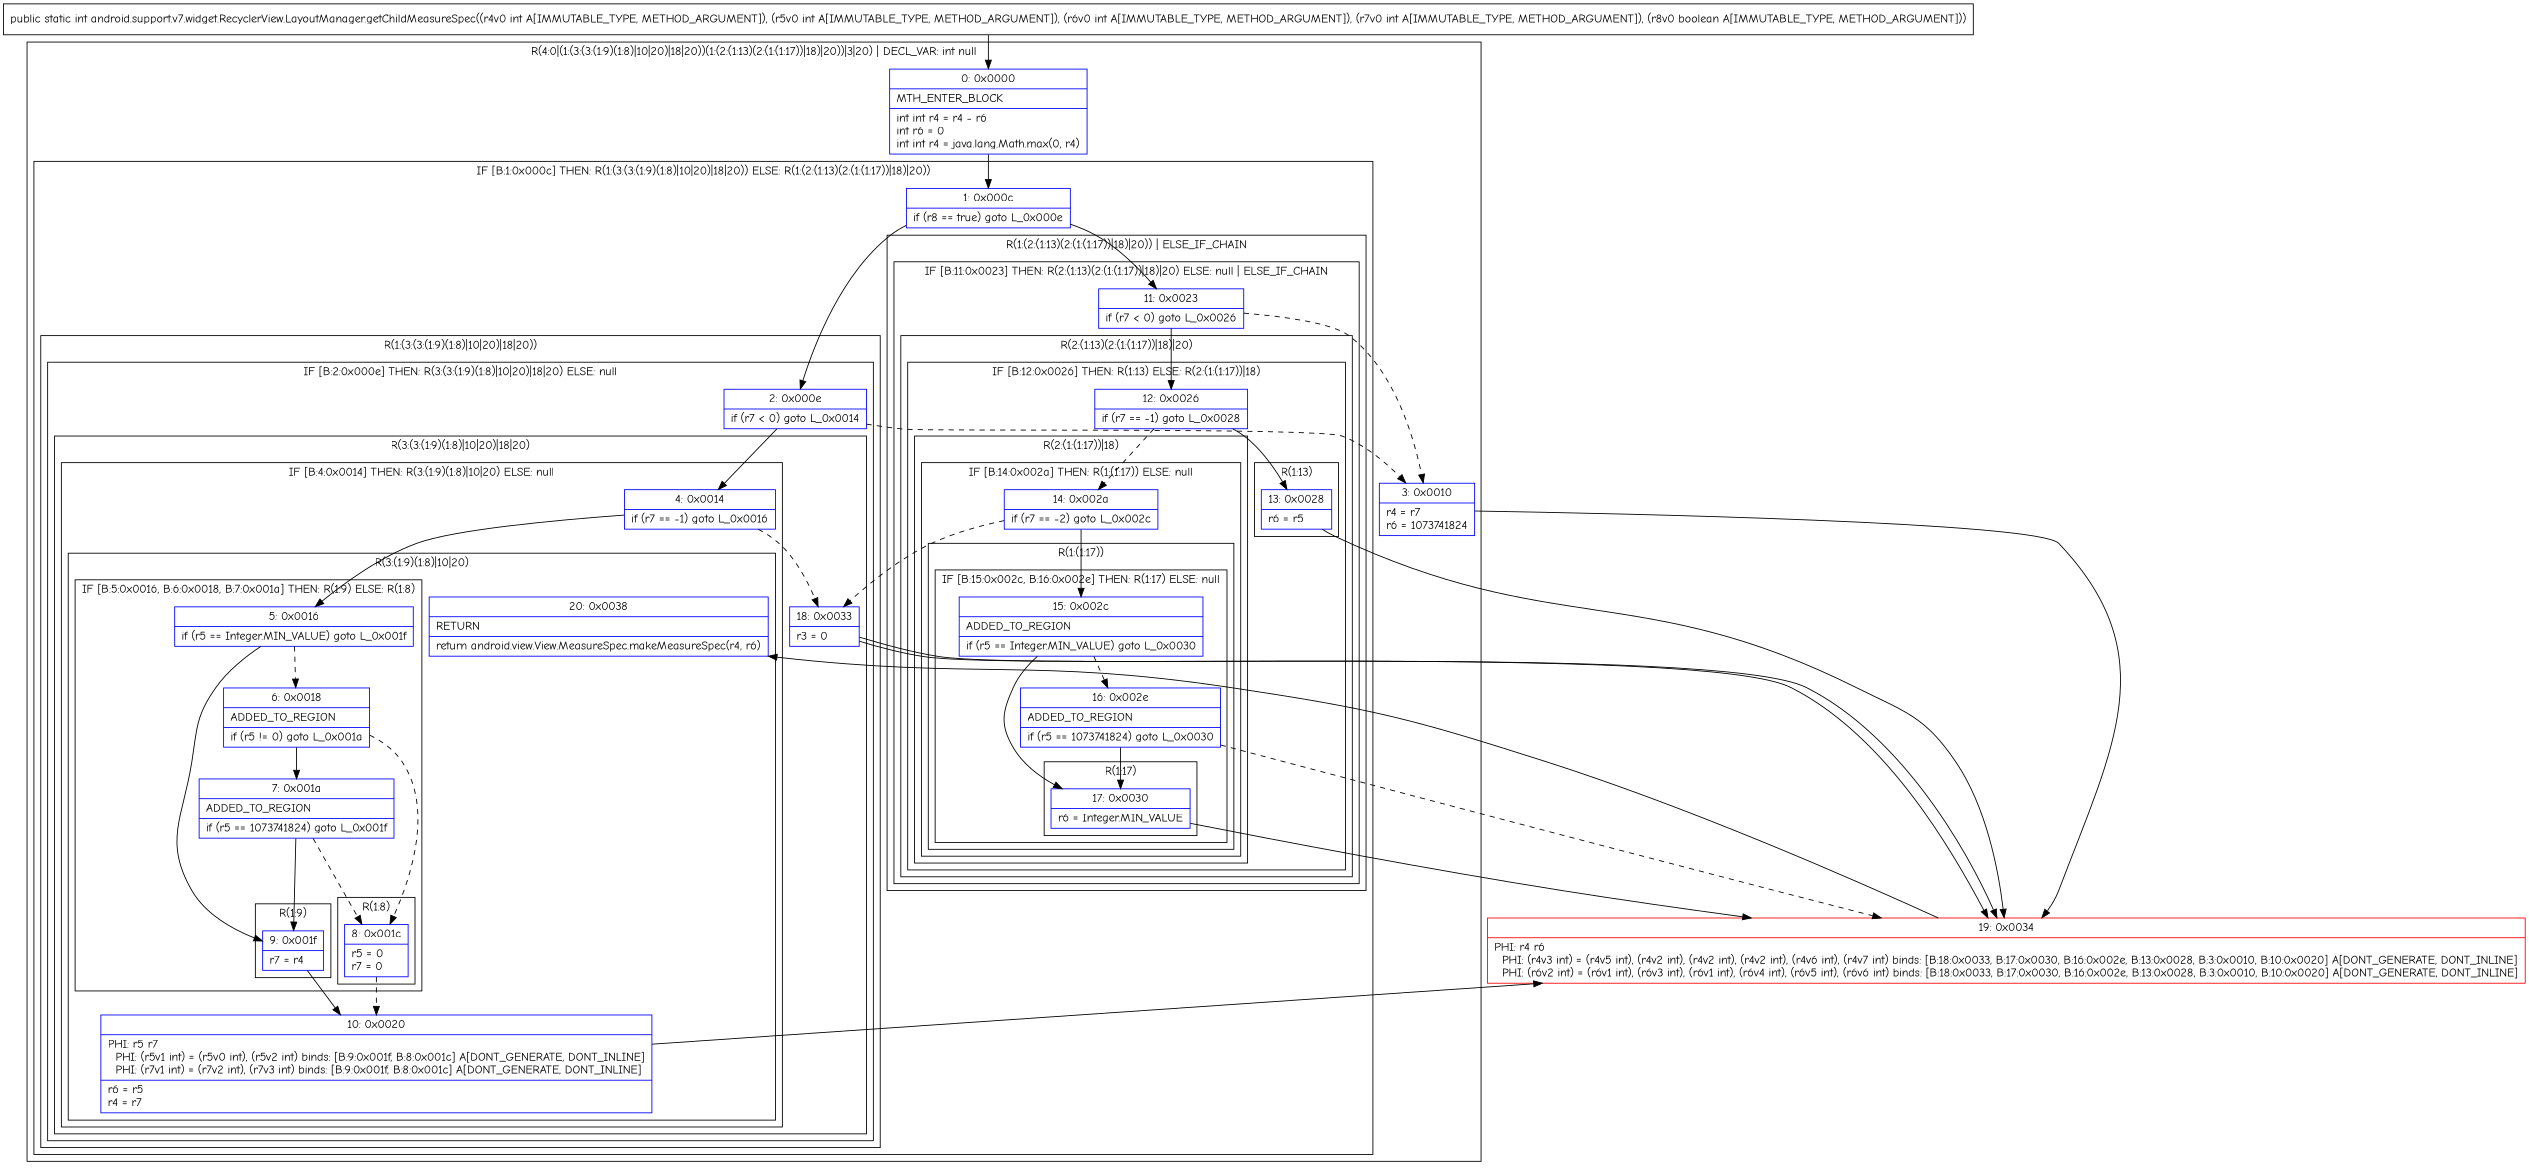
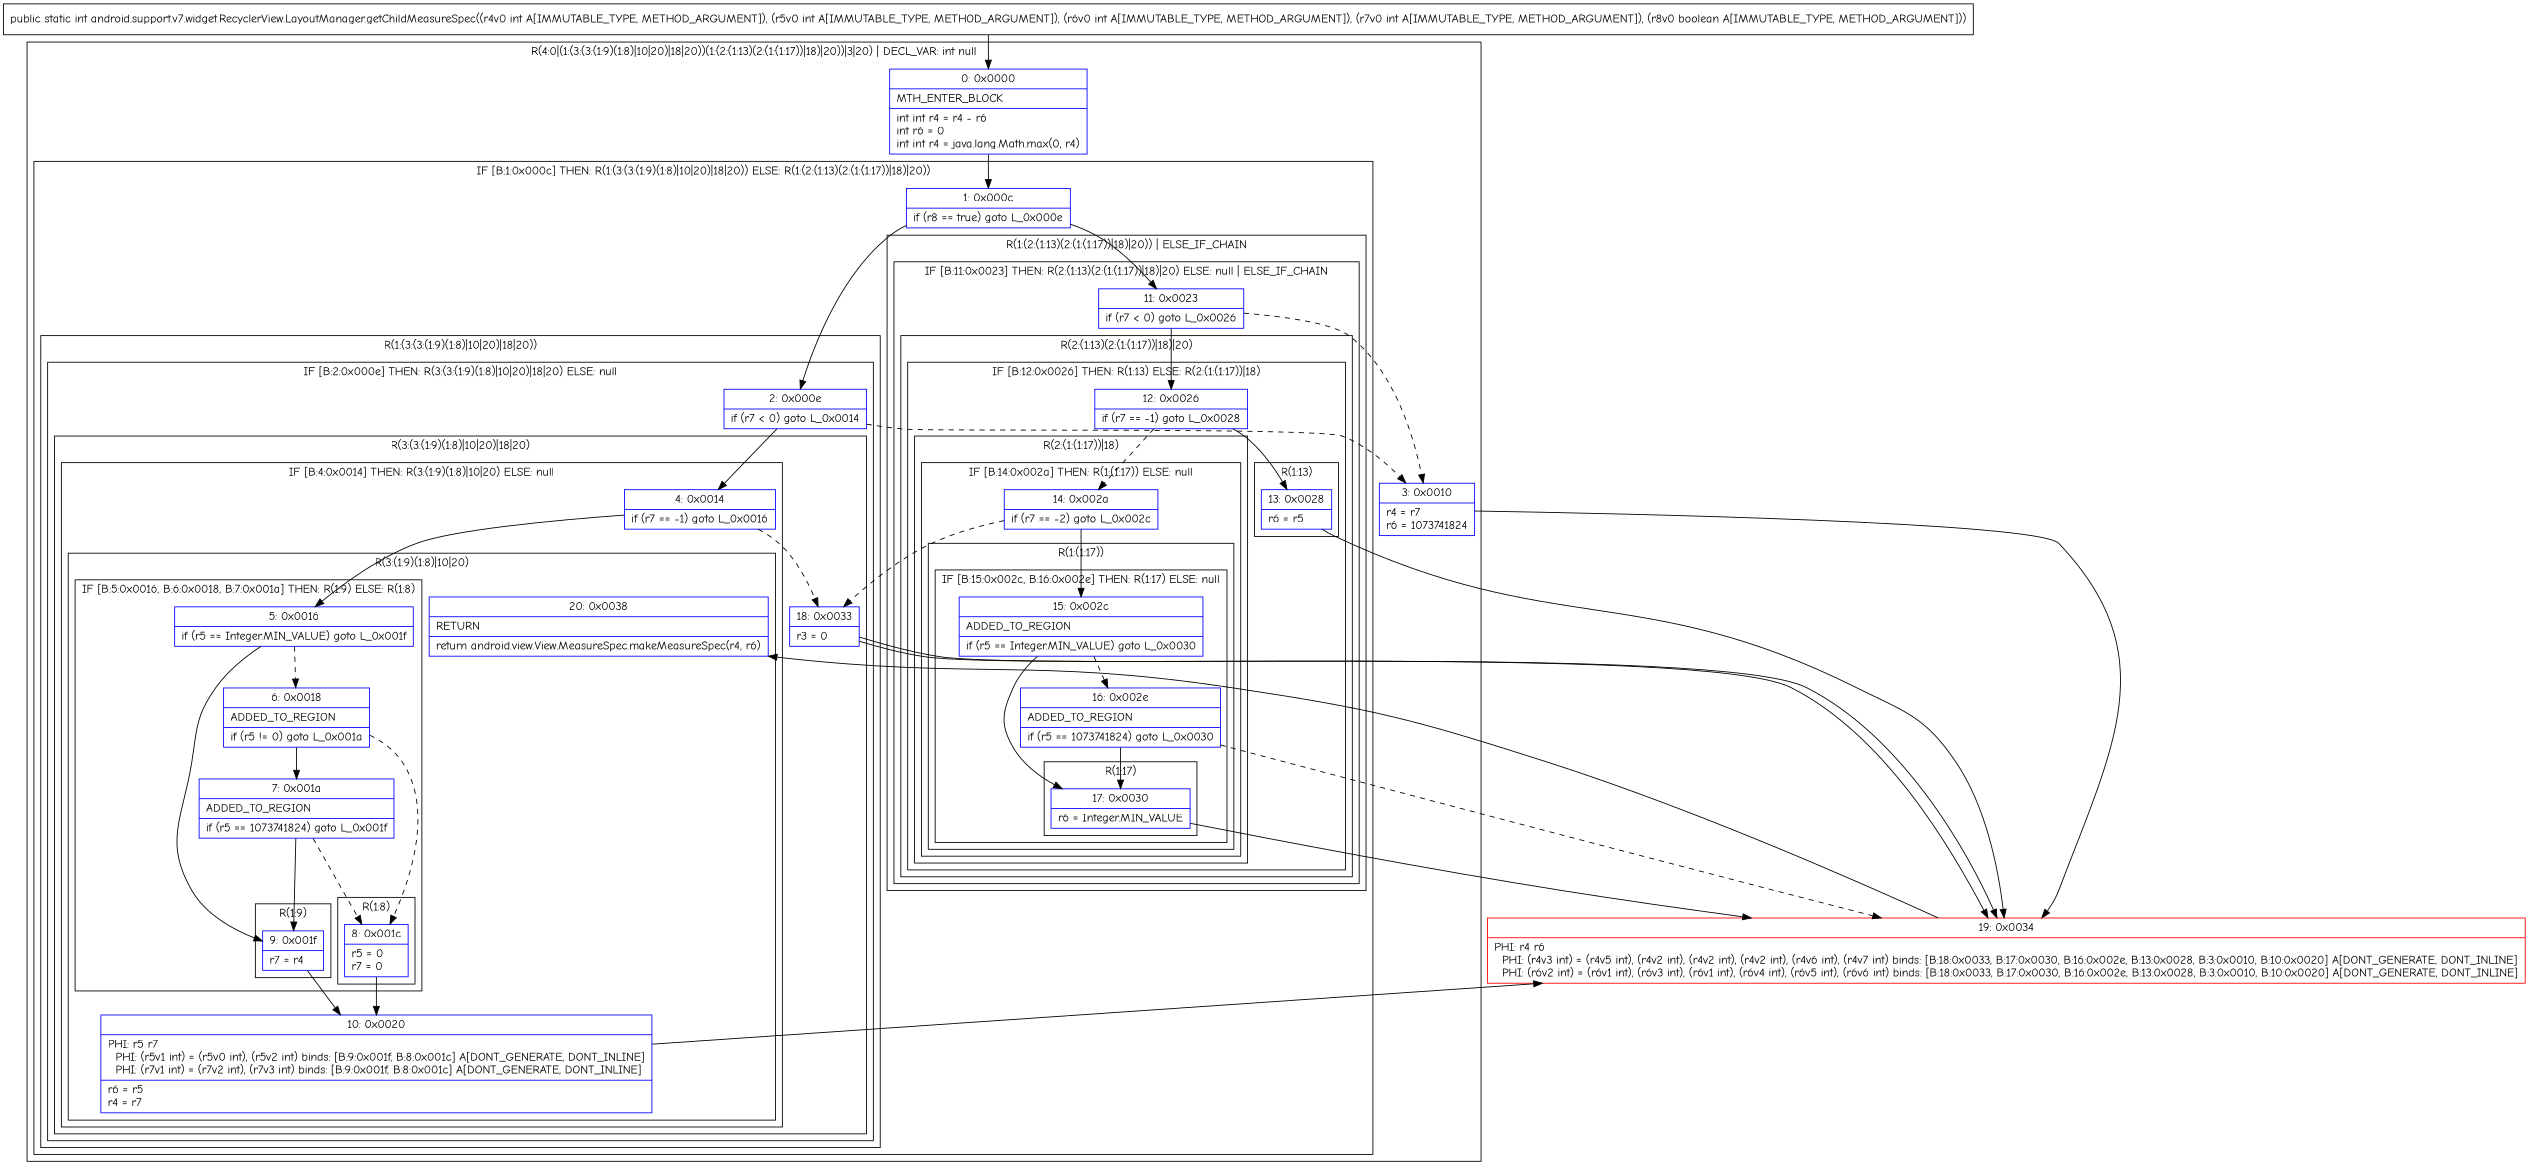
edge "8: 0x001c" -> "10: 0x0020": style dashed -> solid
